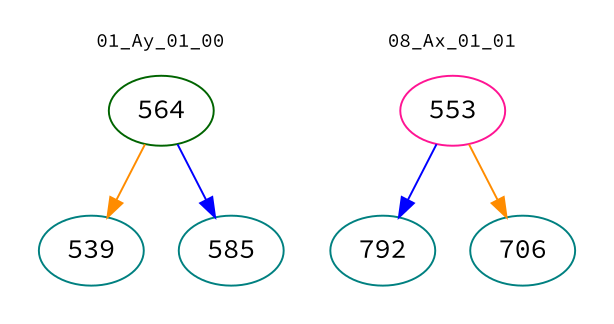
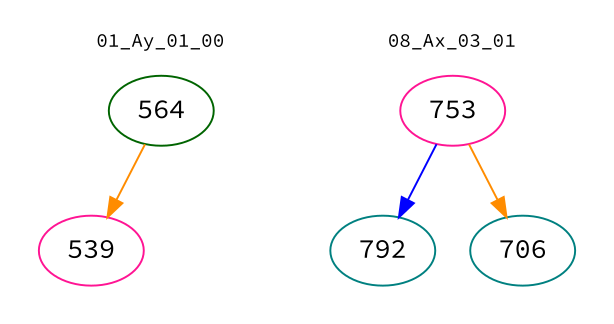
cluster "08_Ax_01_01": label "08_Ax_01_01" -> "08_Ax_03_01"
node "553": label "553" -> "753"
node "539": color teal -> deeppink
node "585": removed
